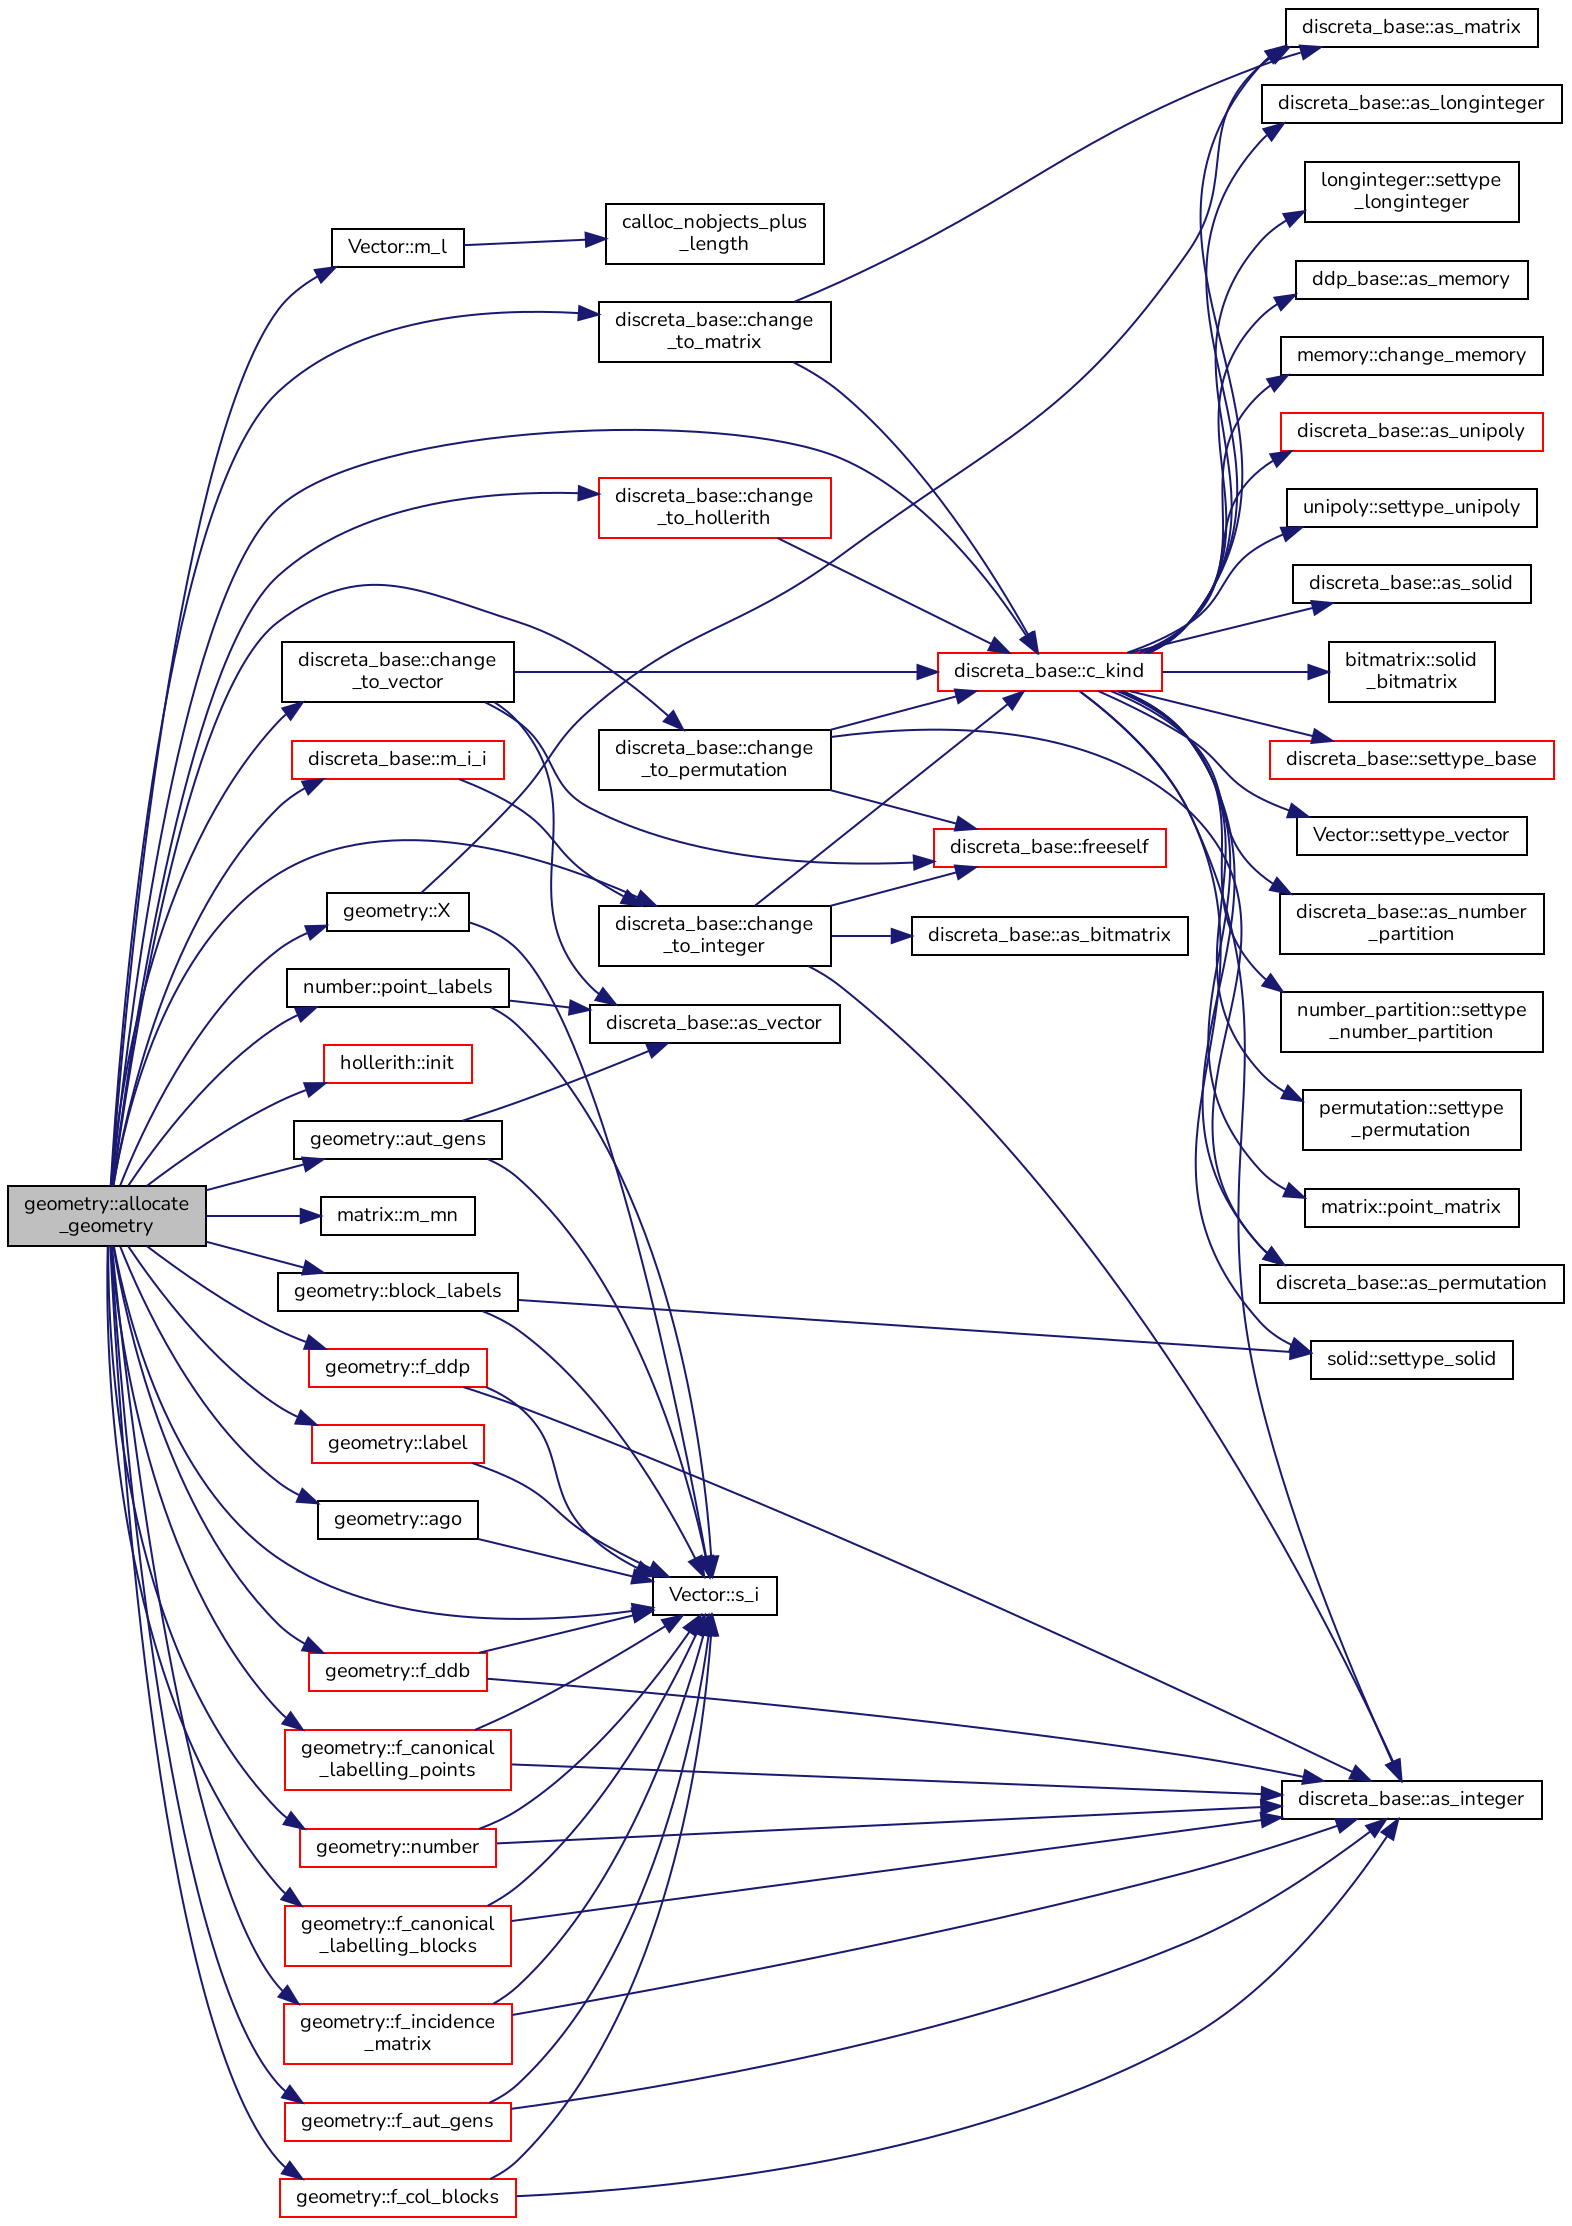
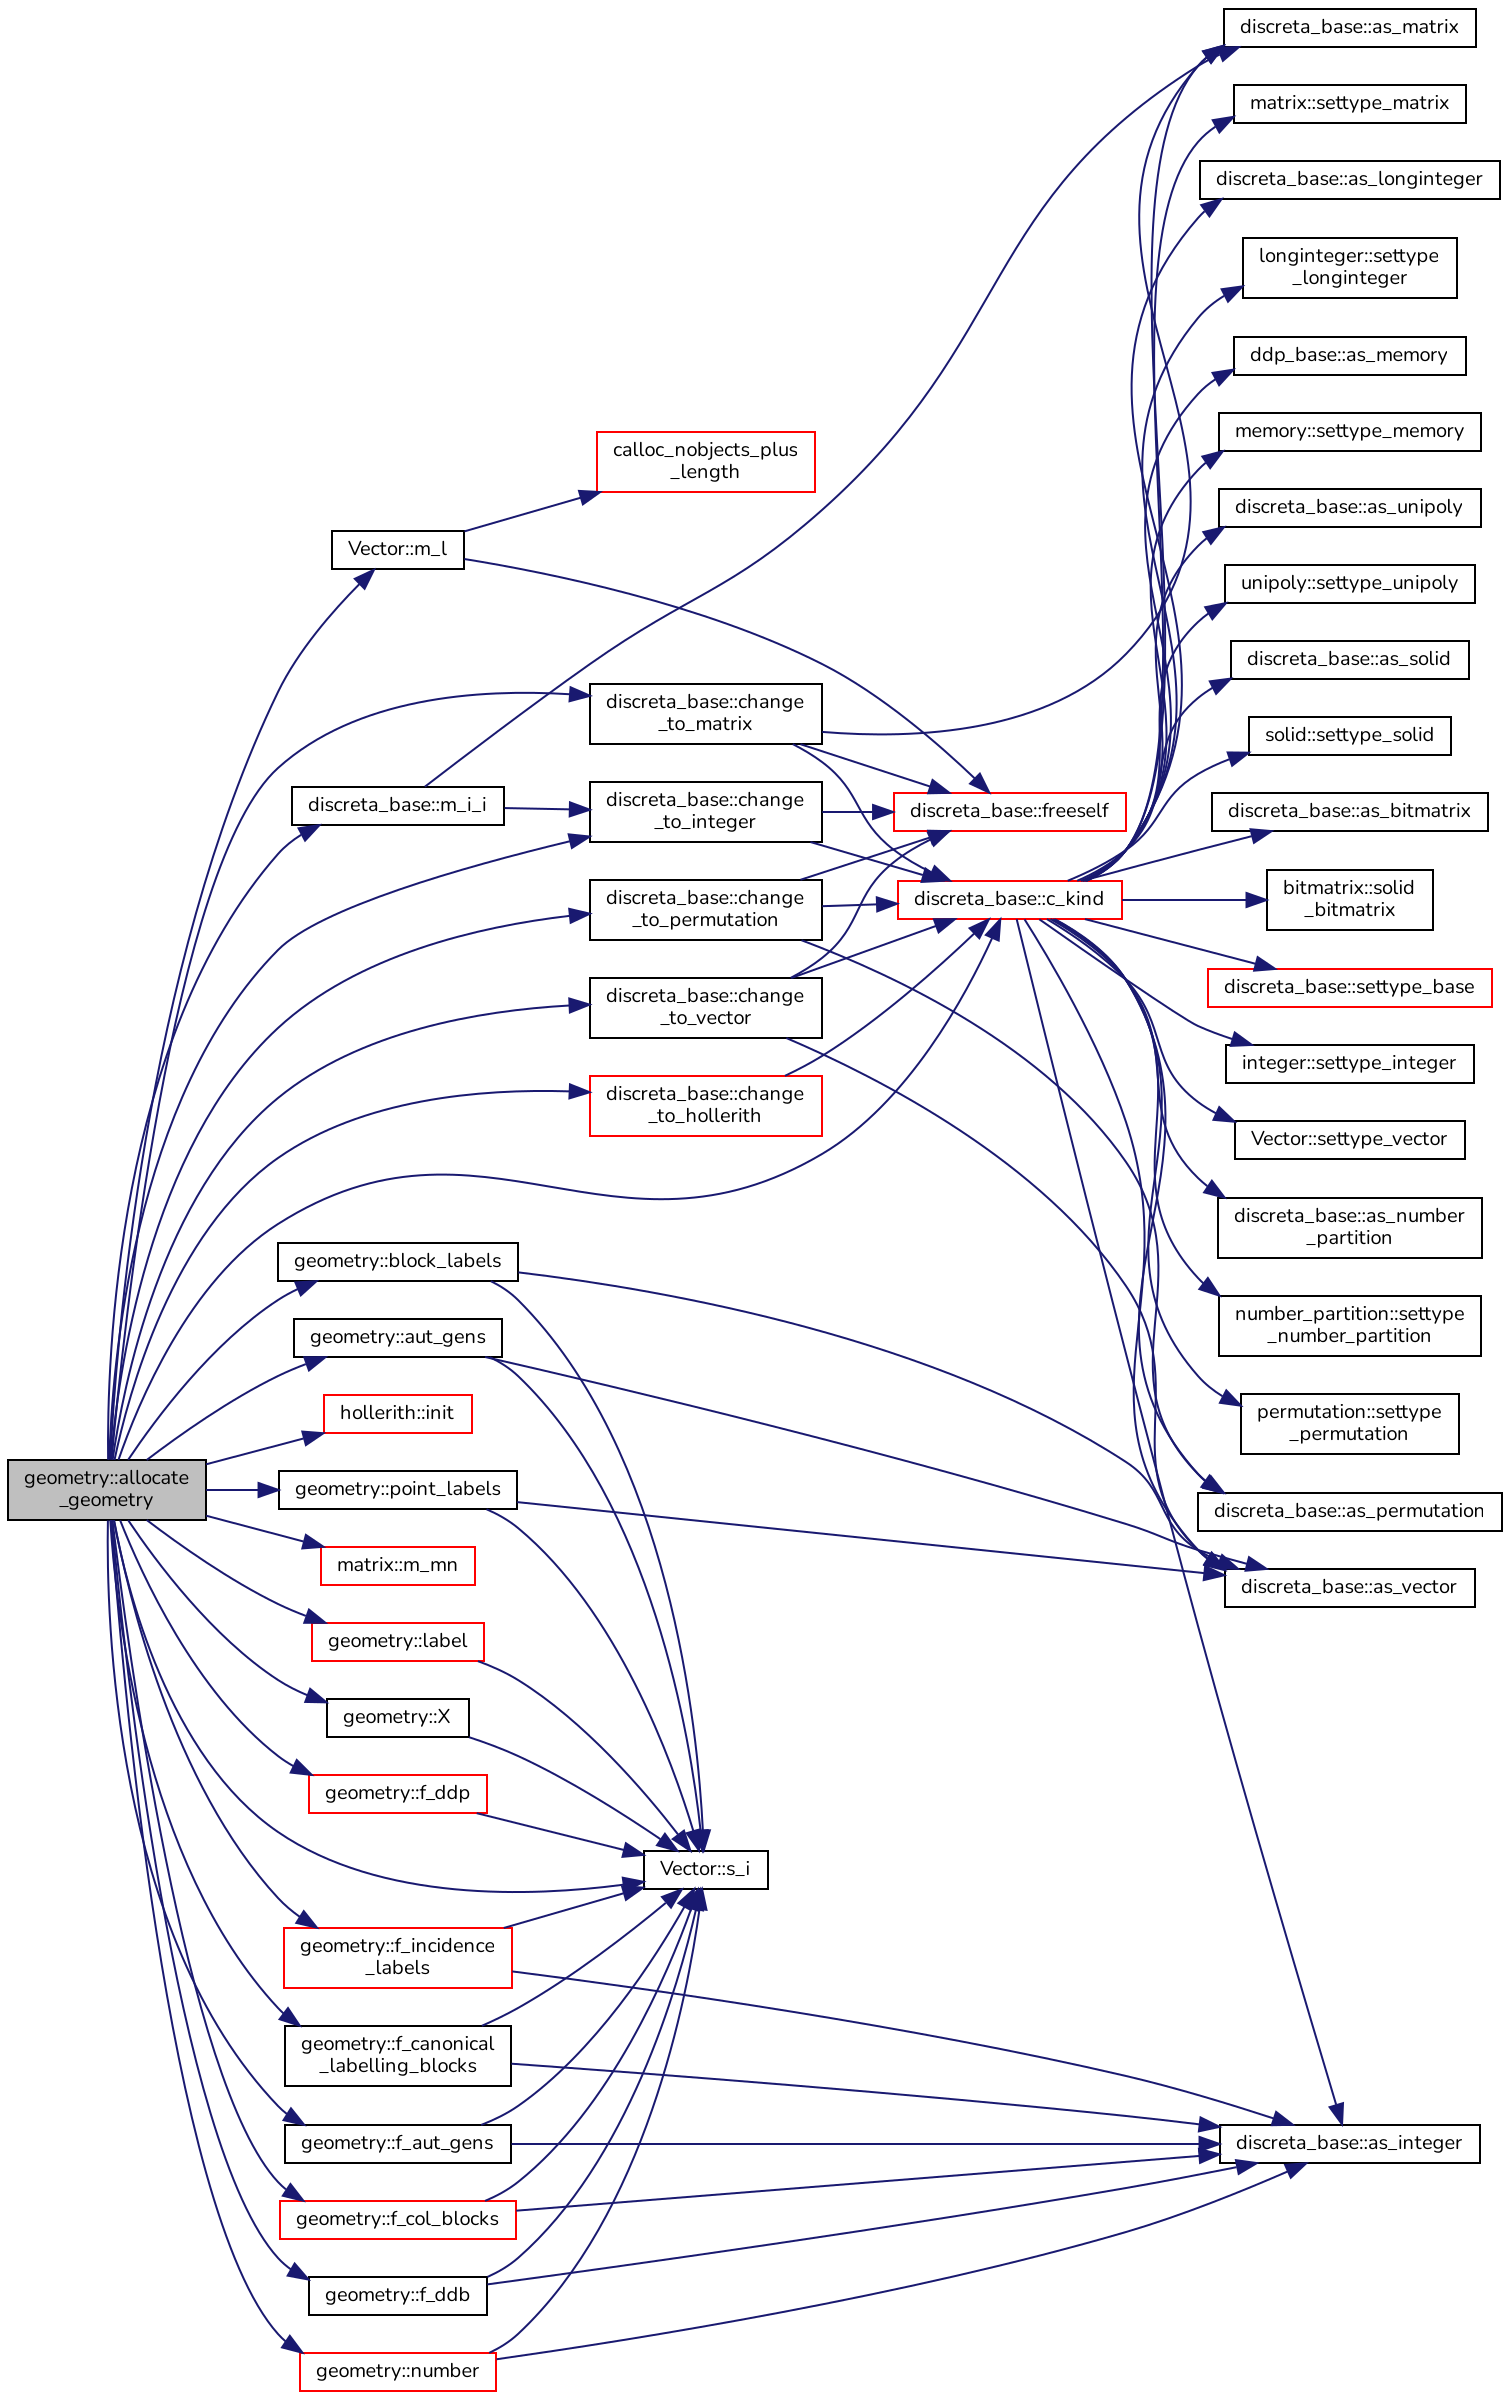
node "calloc_nobjects_plus _length": color black -> red
node "memory::change_memory": label "memory::change_memory" -> "memory::settype_memory"
node "discreta_base::as_unipoly": color red -> black
edge "geometry::X" -> "discreta_base::as_matrix": now "discreta_base::m_i_i" -> "discreta_base::as_matrix"
edge "Vector::m_l" -> "discreta_base::freeself": added
node "discreta_base::m_i_i": color red -> black
edge "discreta_base::change _to_matrix" -> "discreta_base::freeself": added
edge "discreta_base::change _to_integer" -> "discreta_base::as_bitmatrix": now "discreta_base::c_kind" -> "discreta_base::as_bitmatrix"
node "number::point_labels": label "number::point_labels" -> "geometry::point_labels"
node "integer::settype_integer": added
edge "discreta_base::c_kind" -> "discreta_base::as_vector": added
node "matrix::point_matrix": label "matrix::point_matrix" -> "matrix::settype_matrix"
node "matrix::m_mn": color black -> red
edge "geometry::block_labels" -> "solid::settype_solid": now "geometry::block_labels" -> "discreta_base::as_vector"
edge "discreta_base::change _to_integer" -> "discreta_base::as_integer": removed
node "geometry::ago": removed
edge "geometry::f_ddp" -> "discreta_base::as_integer": removed
node "geometry::f_ddb": color red -> black
node "geometry::f_canonical _labelling_points": removed
node "geometry::f_canonical _labelling_blocks": color red -> black
node "geometry::f_incidence _matrix": label "geometry::f_incidence _matrix" -> "geometry::f_incidence _labels"
node "geometry::f_aut_gens": color red -> black
